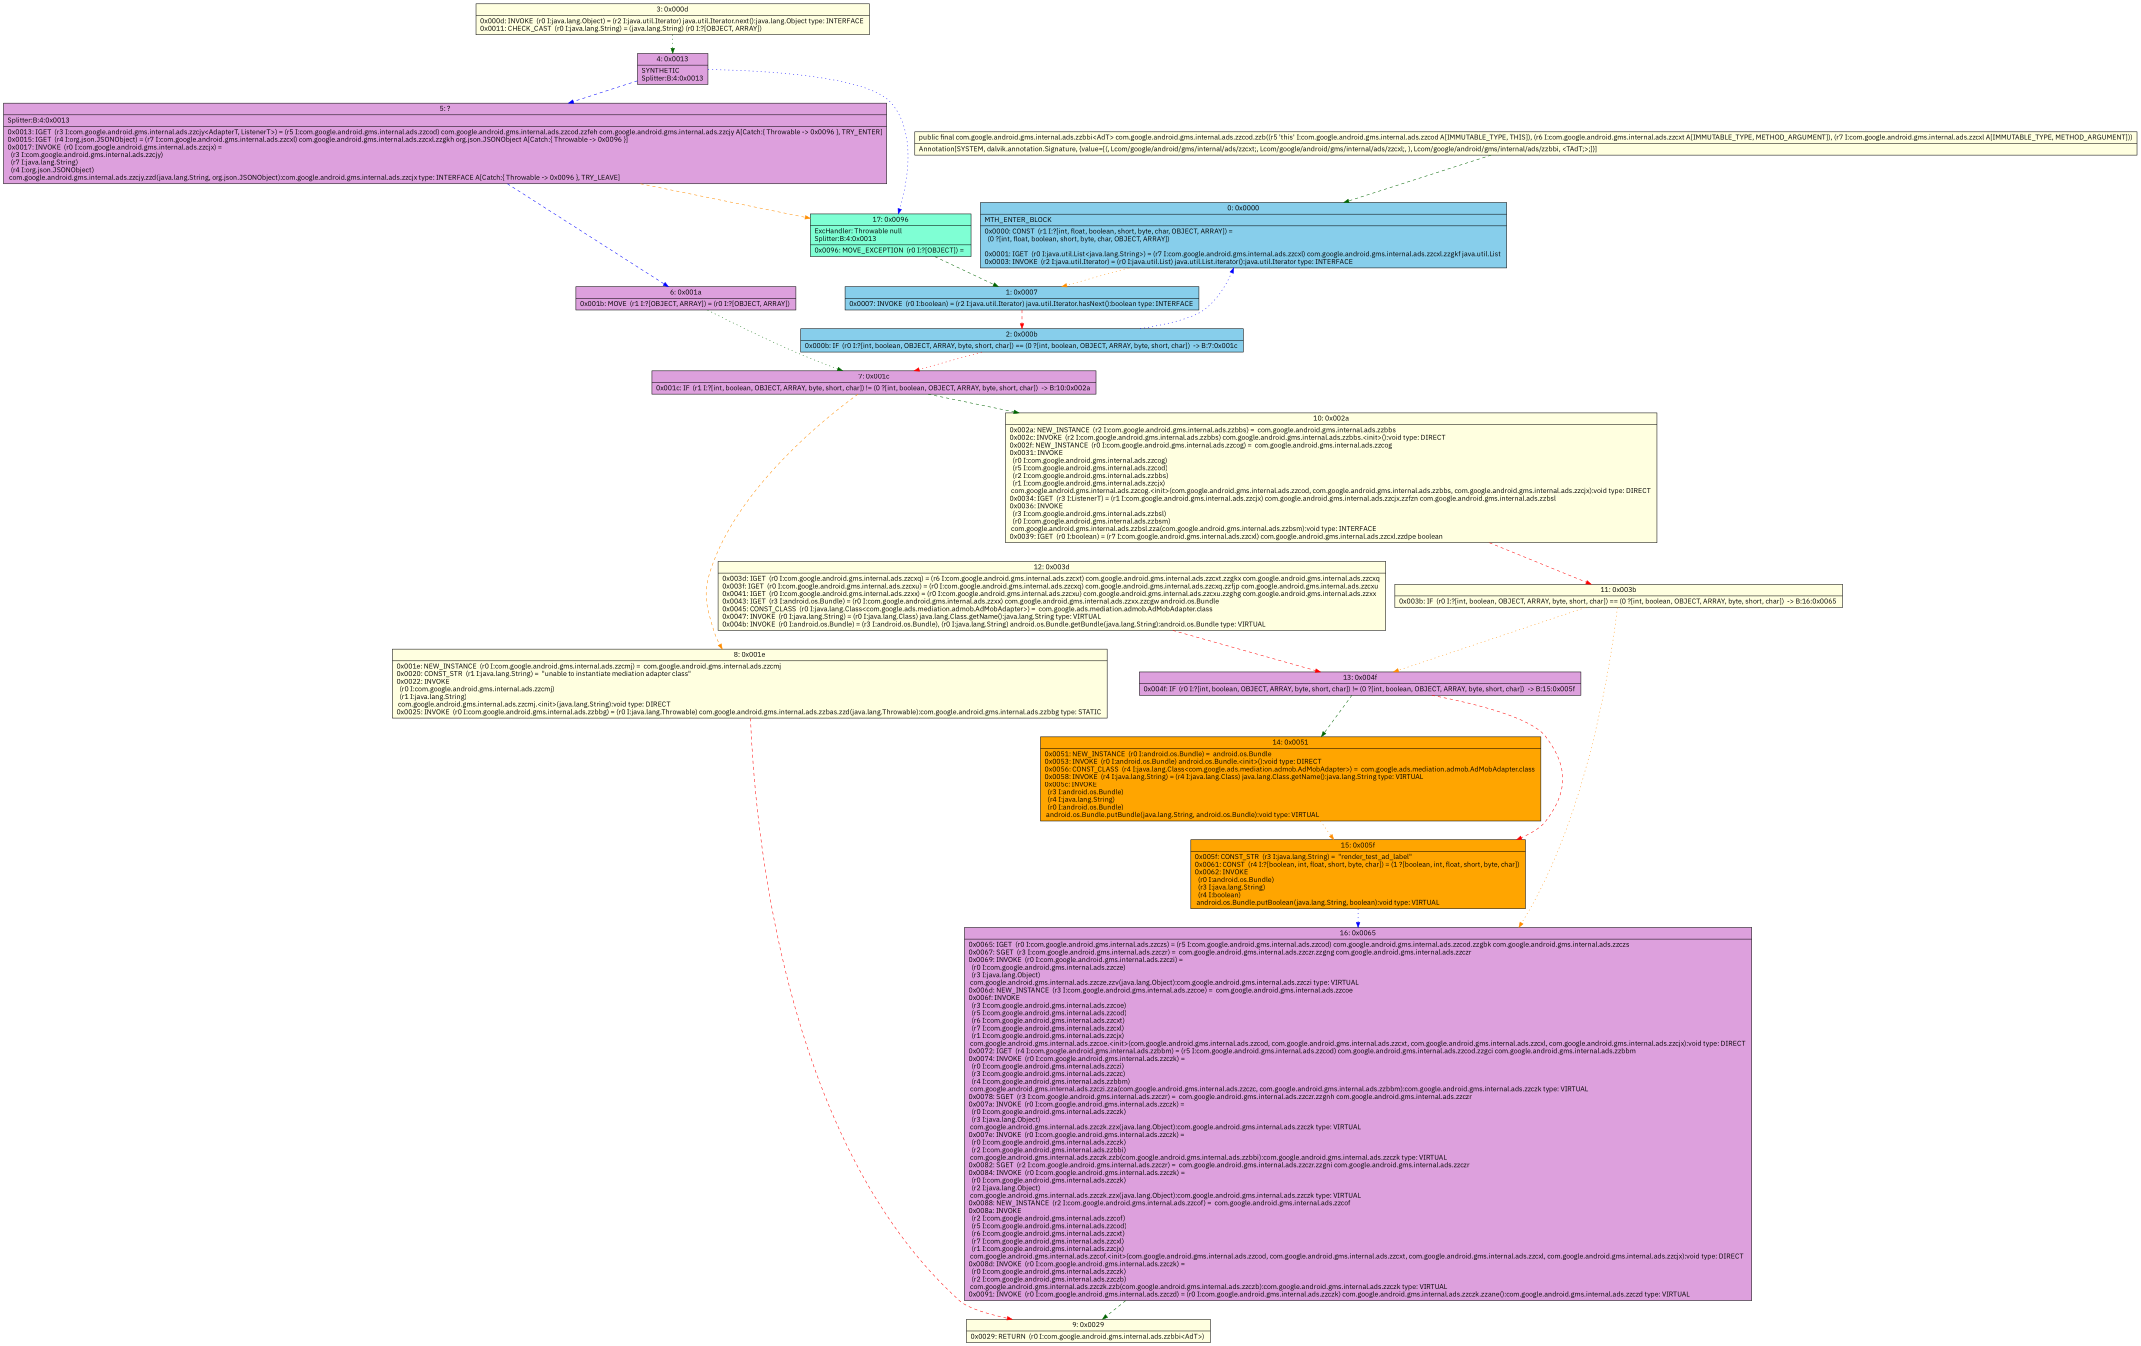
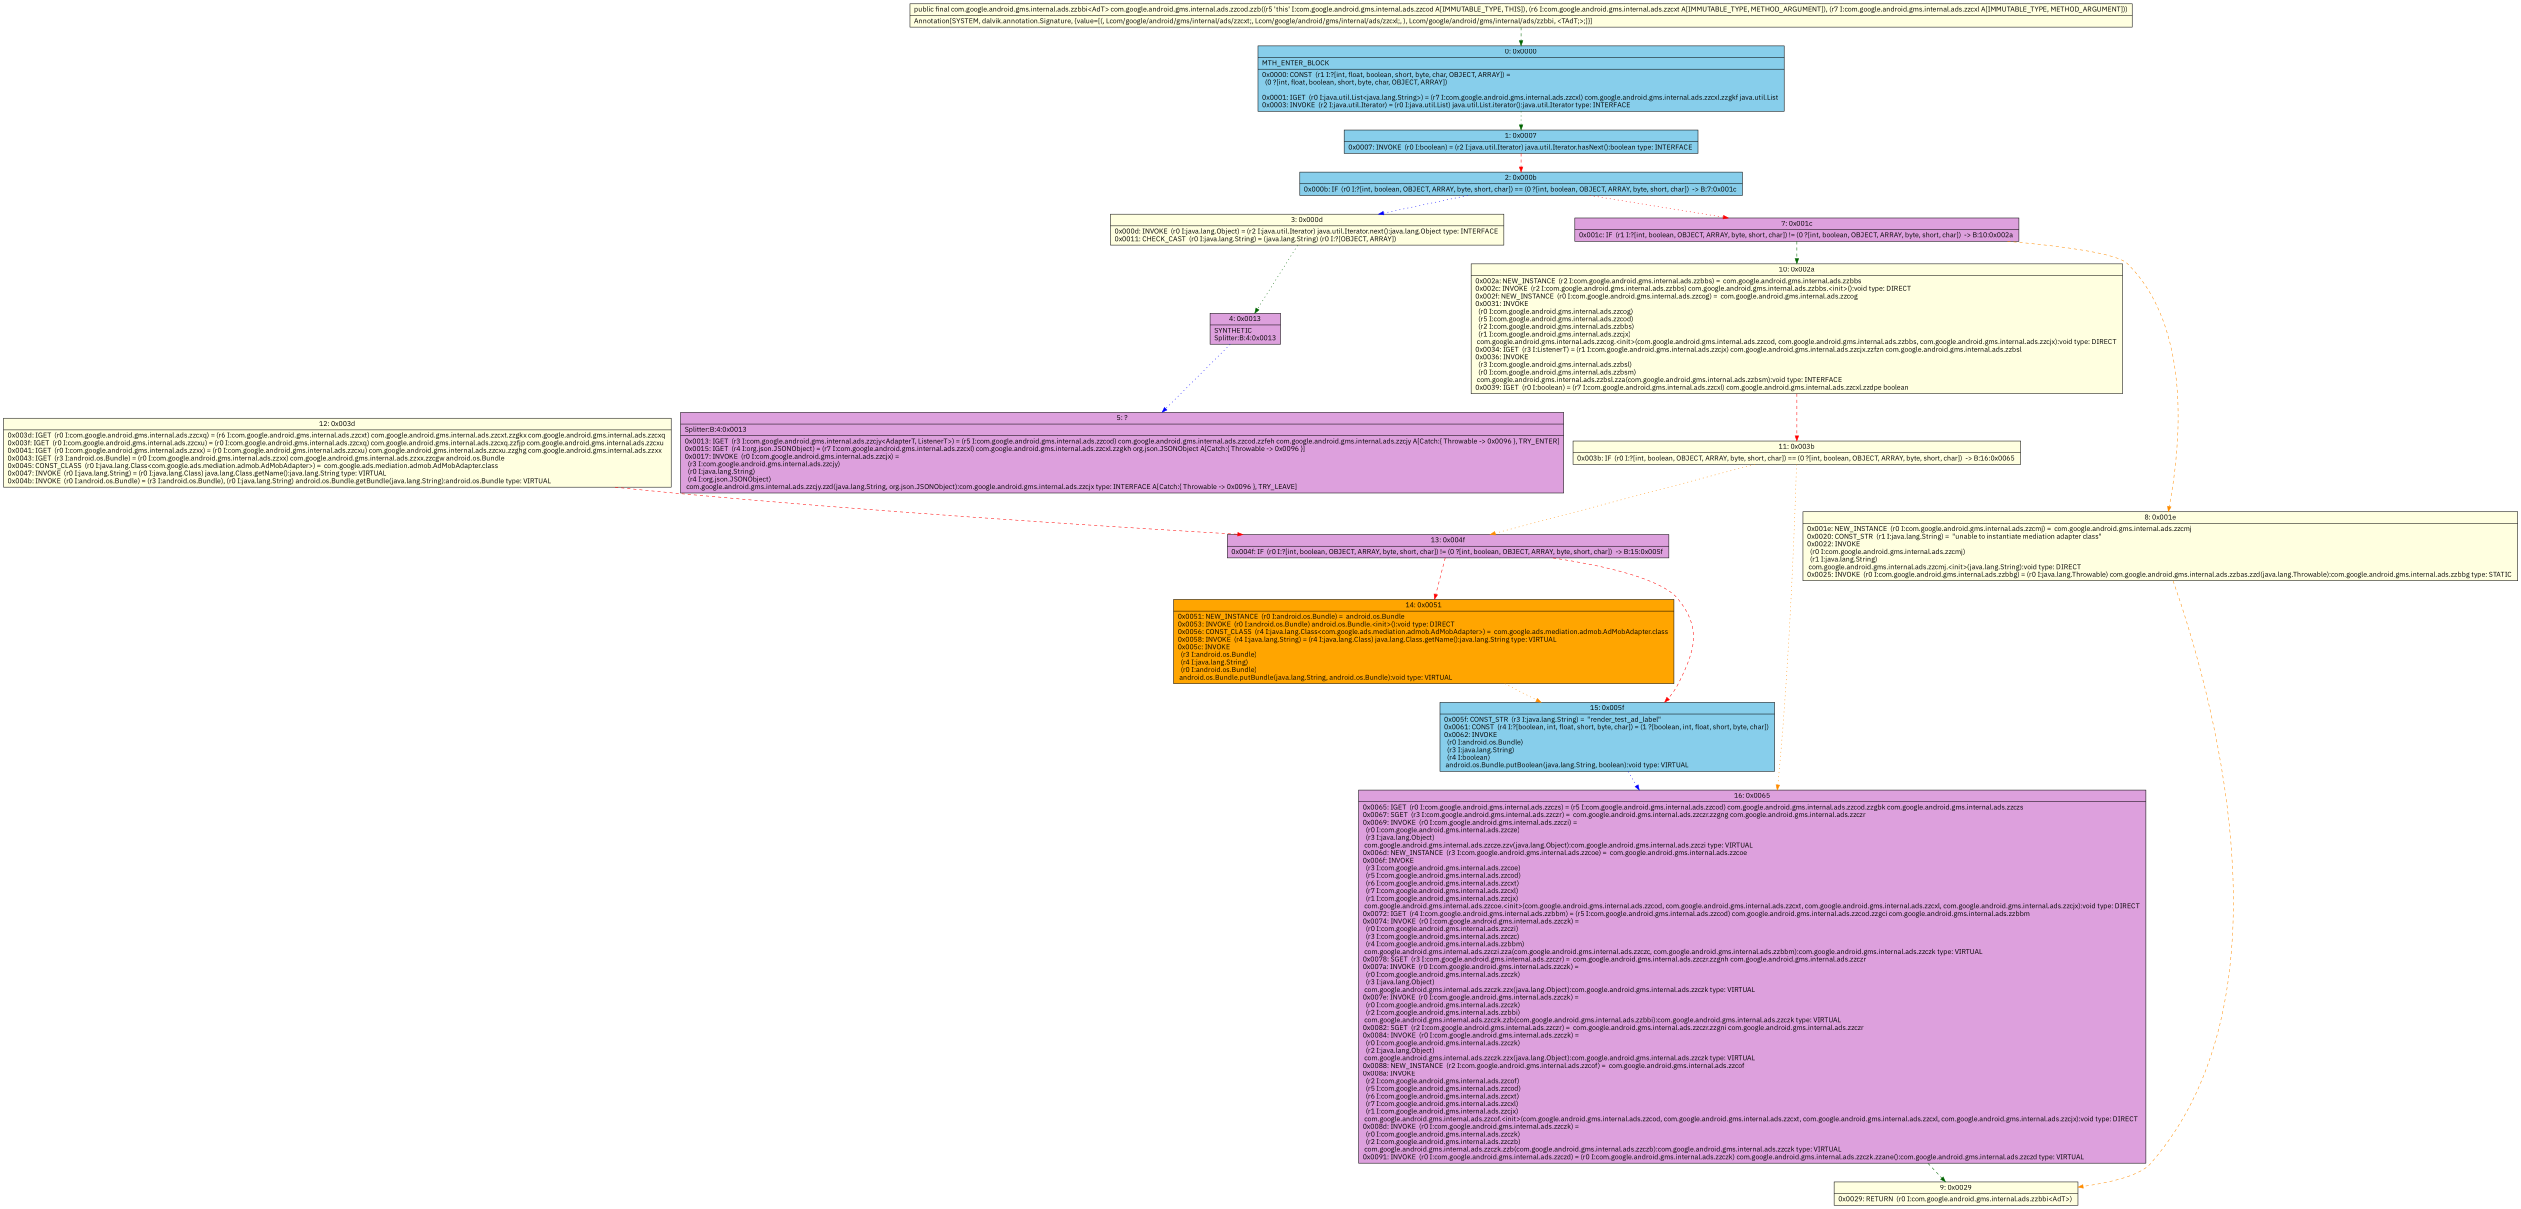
edge "4: 0x0013" -> "5: ?": style dashed -> dotted
node "5: ?": text "(r7 I:java.lang.String)" -> "(r0 I:java.lang.String)"
node "17: 0x0096": removed
edge "0: 0x0000" -> "1: 0x0007": color darkorange -> darkgreen
node "6: 0x001a": removed
edge "2: 0x000b" -> "0: 0x0000": now "2: 0x000b" -> "3: 0x000d"
edge "13: 0x004f" -> "14: 0x0051": color darkgreen -> red
node "15: 0x005f": fillcolor orange -> skyblue
edge "8: 0x001e" -> "9: 0x0029": color red -> darkorange
